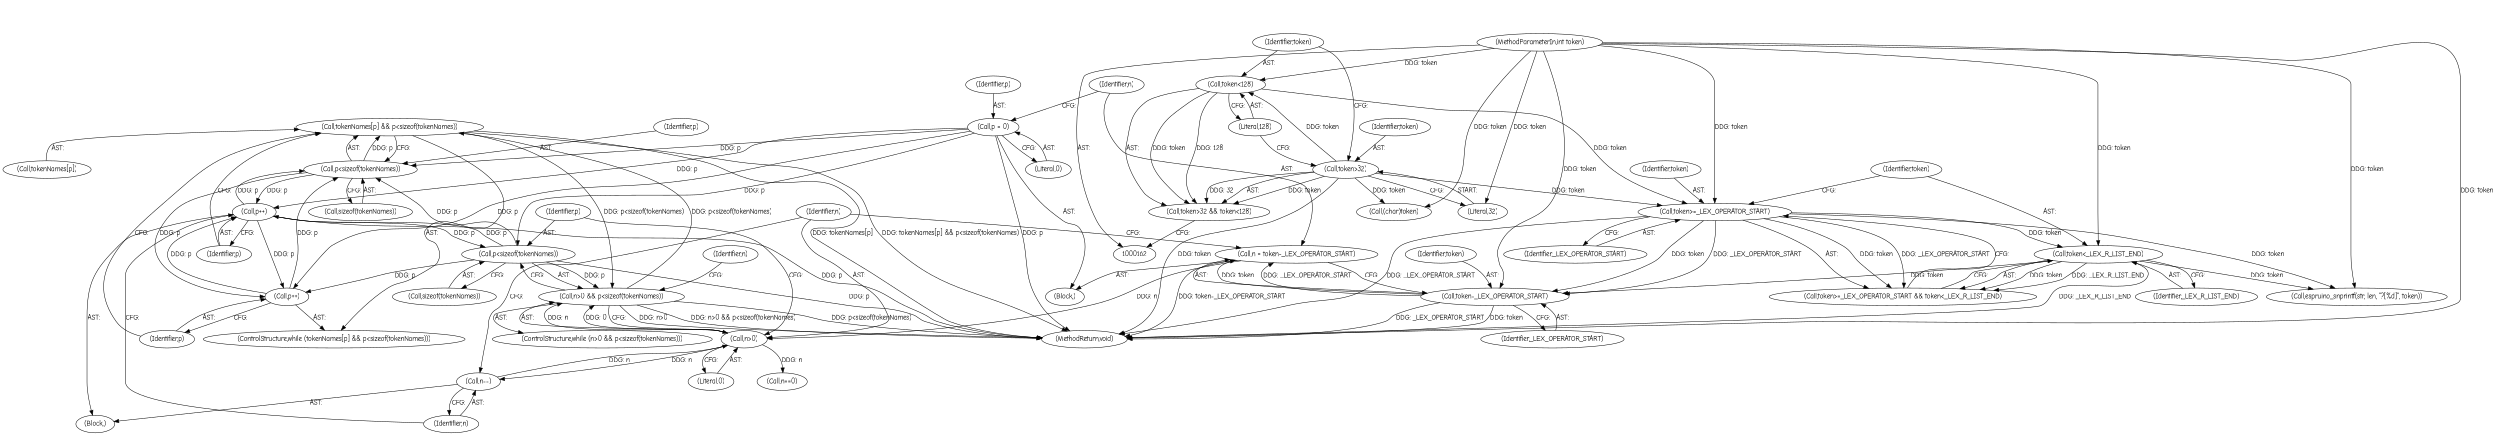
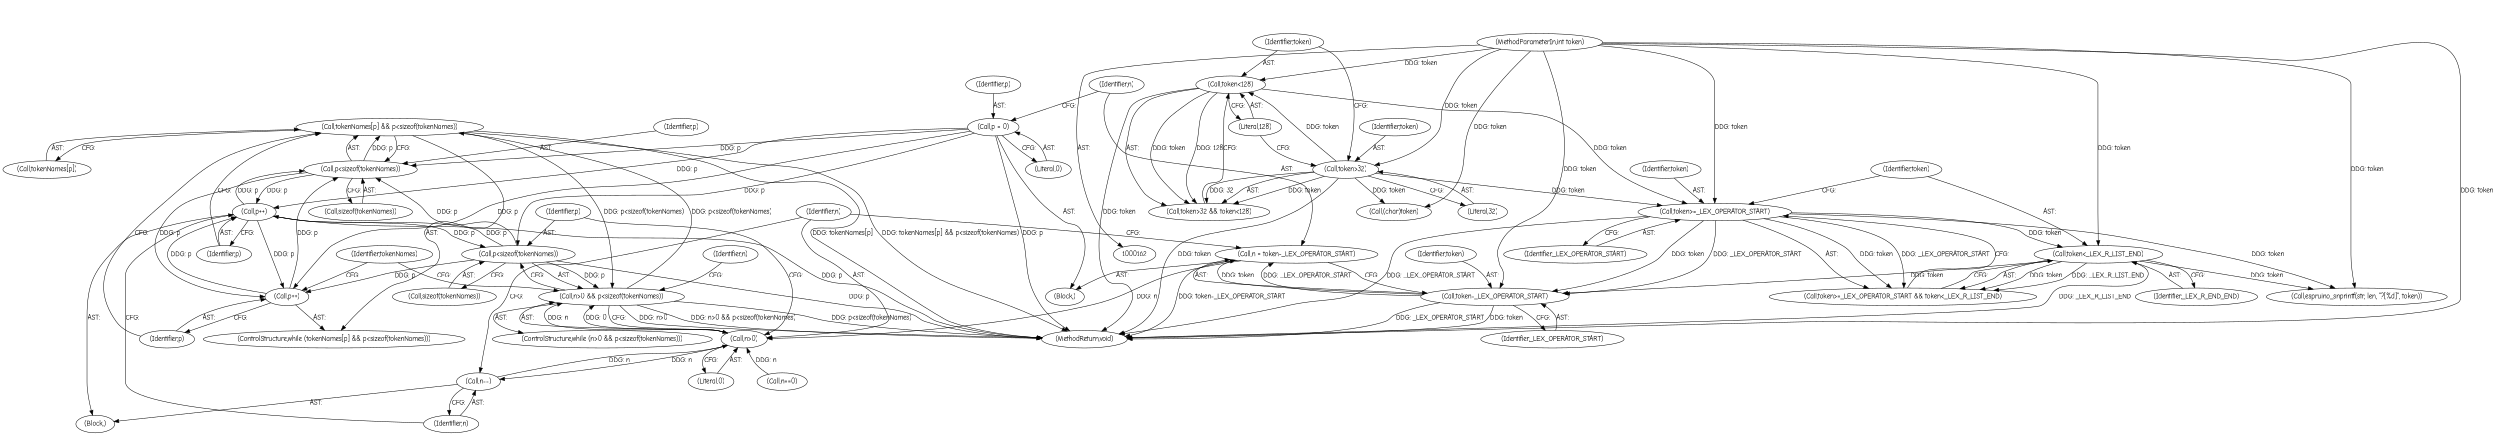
edge "(MethodParameterIn,int token)" -> "(Literal,32)": now "(MethodParameterIn,int token)" -> "(Call,token>32)"
edge "(Call,tokenNames[p] && p<sizeof(tokenNames))" -> "(Call,tokenNames[p])": added, label "CFG:"
edge "(Literal,32)" -> "(Call,token>32)": label "START: " -> "AST: "
edge "(Call,token<128)" -> "(MethodReturn,void)": added, label "DDG: token"
edge "(Call,token>32 && token<128)" -> "1000162": now "(Call,token>32 && token<128)" -> "(Call,token<128)"
node "(Identifier,tokenNames)": added
node "(Identifier,_LEX_R_LIST_END)": label "(Identifier,_LEX_R_LIST_END)" -> "(Identifier,_LEX_R_END_END)"
edge "(Call,n>0)" -> "(Call,n==0)": reversed
